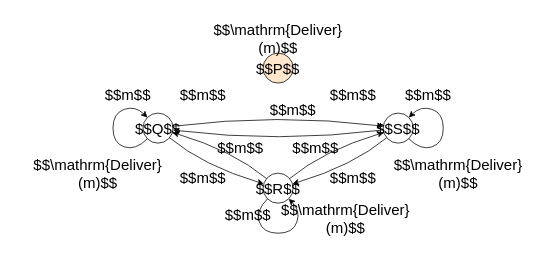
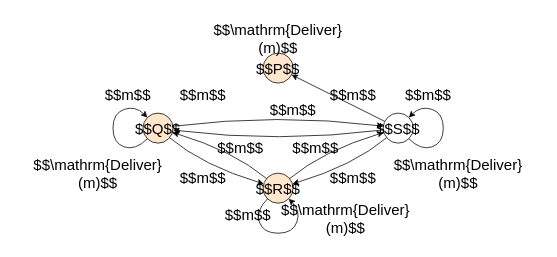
edge "$$S$$" -> "$$P$$": added
node "$$Q$$": fillcolor #ffffff -> #ffe6cc
node "$$R$$": fillcolor #ffffff -> #ffe6cc
